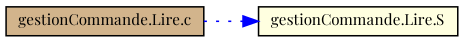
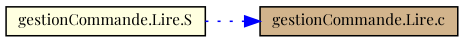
edge "gestionCommande.Lire.c" -> "gestionCommande.Lire.S": reversed
